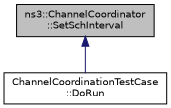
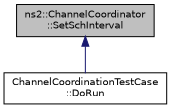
node "ns3::ChannelCoordinator ::SetSchInterval": label "ns3::ChannelCoordinator ::SetSchInterval" -> "ns2::ChannelCoordinator ::SetSchInterval"
